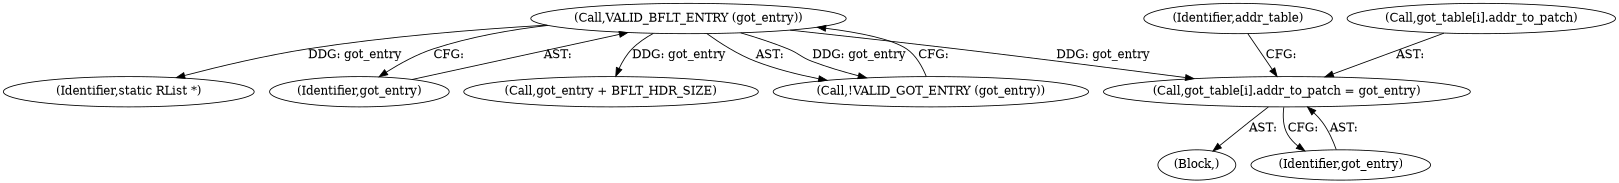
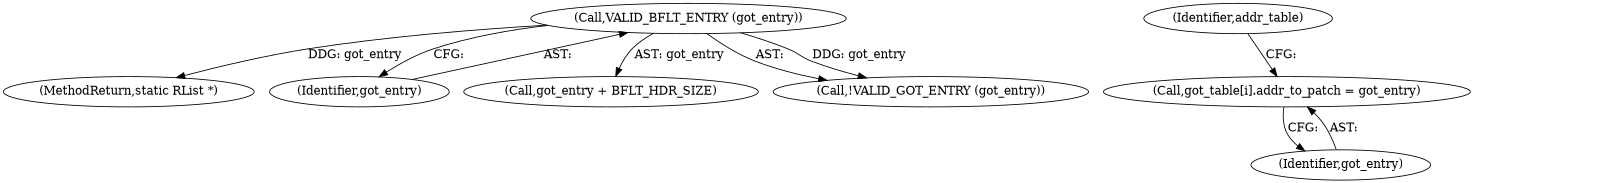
node "(Call,got_table[i].addr_to_patch)": removed
edge "(Call,!VALID_GOT_ENTRY (got_entry))" -> "(Call,VALID_BFLT_ENTRY (got_entry))": removed, label "CFG:"
edge "(Call,VALID_BFLT_ENTRY (got_entry))" -> "(Call,got_table[i].addr_to_patch = got_entry)": removed, label "DDG: got_entry"
edge "(Call,VALID_BFLT_ENTRY (got_entry))" -> "(Call,got_entry + BFLT_HDR_SIZE)": label "DDG: got_entry" -> "AST: got_entry"
node "(Identifier,static RList *)": label "(Identifier,static RList *)" -> "(MethodReturn,static RList *)"
node "(Block,)": removed
